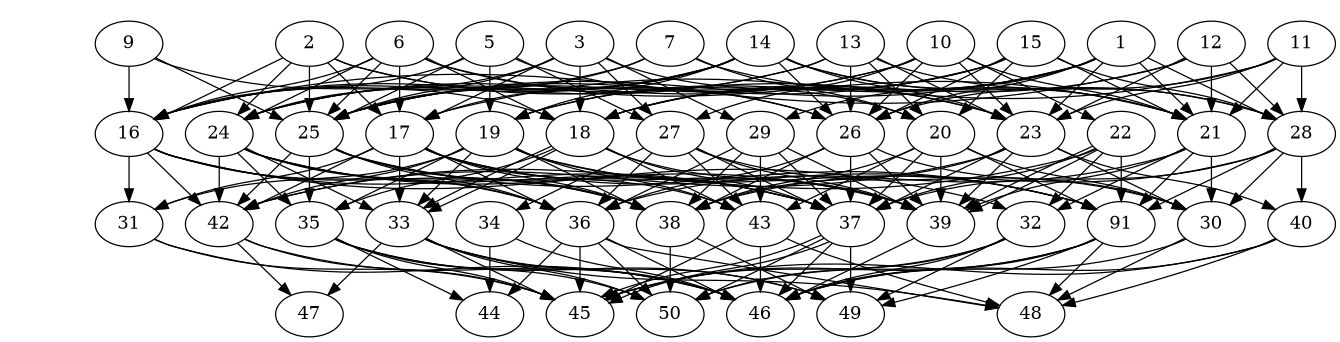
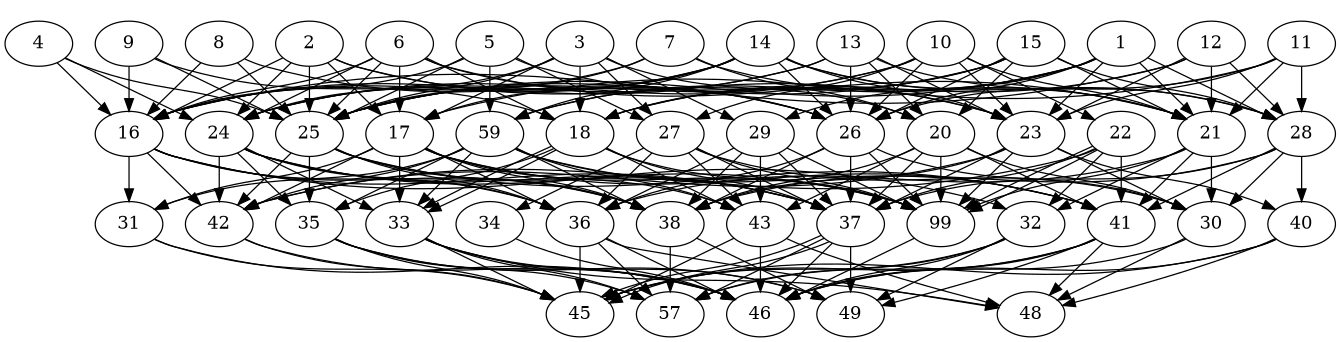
node "4": added
node "8": added
node "19": label "19" -> "59"
node "39": label "39" -> "99"
node "91": label "91" -> "41"
node "47": removed
node "44": removed
node "50": label "50" -> "57"
